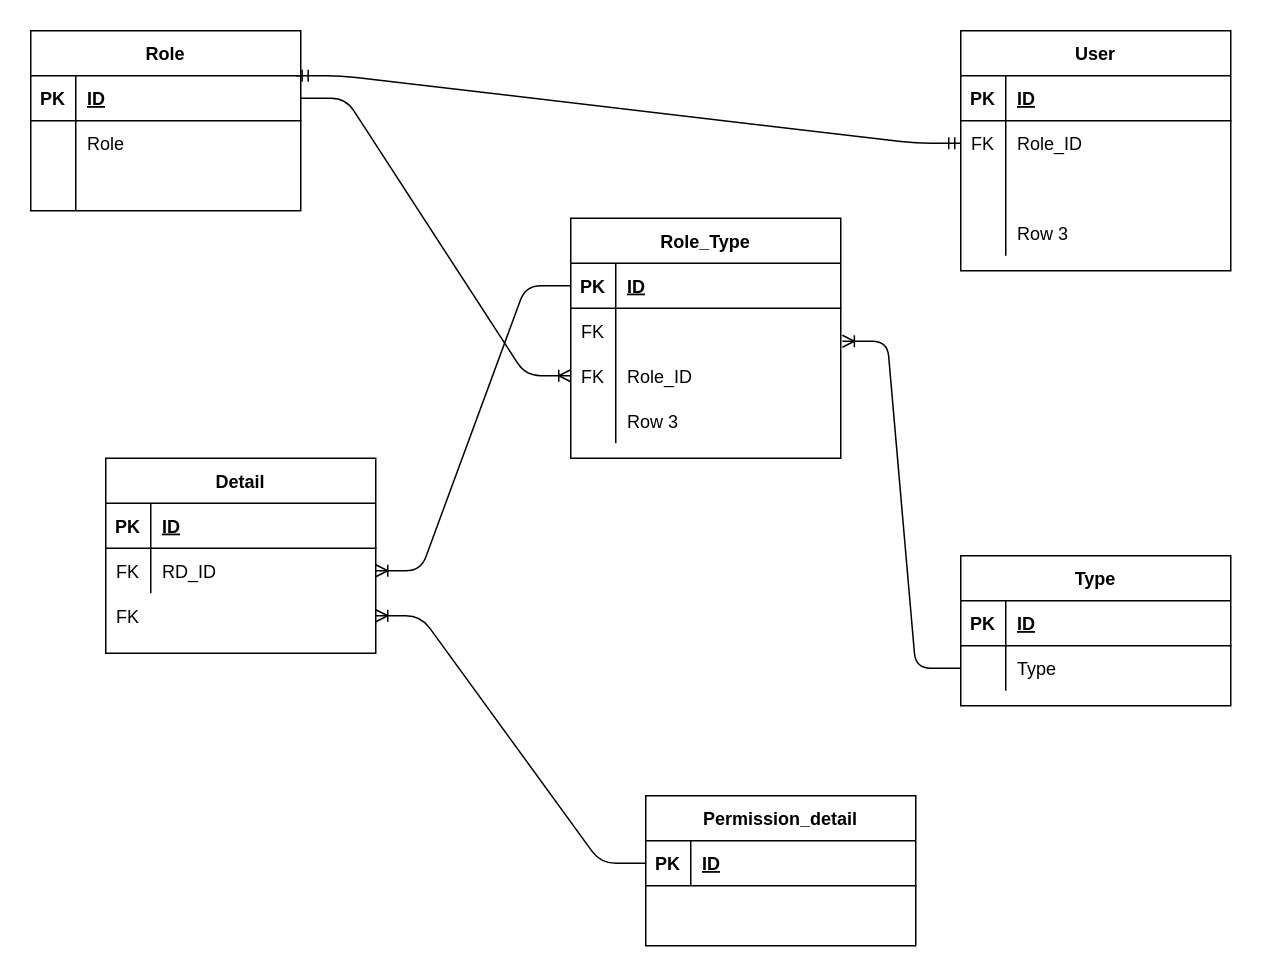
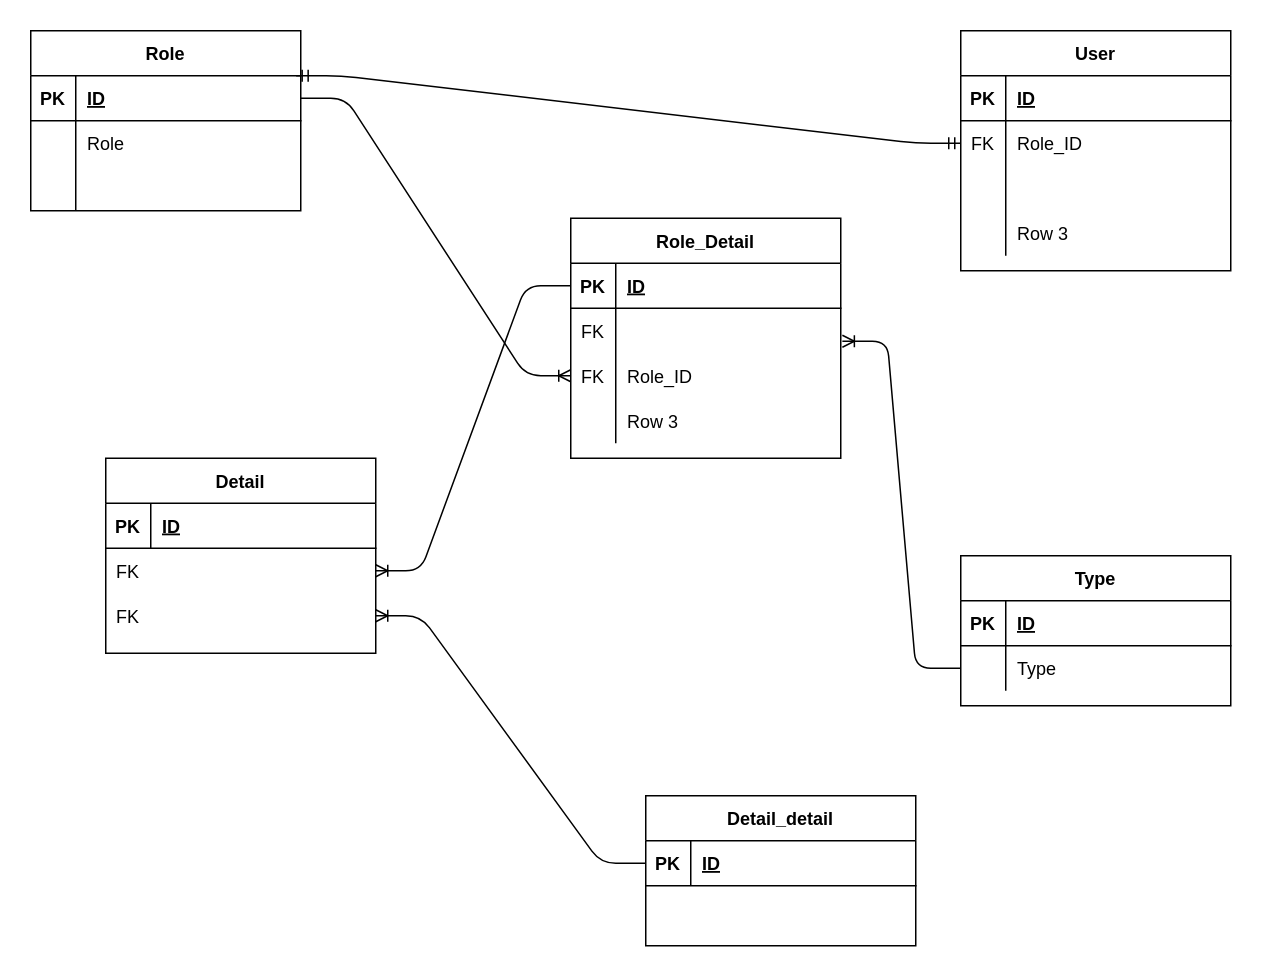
node "Role_Type": label "Role_Type" -> "Role_Detail"
node "RD_ID": removed
node "Permission_detail": label "Permission_detail" -> "Detail_detail"
